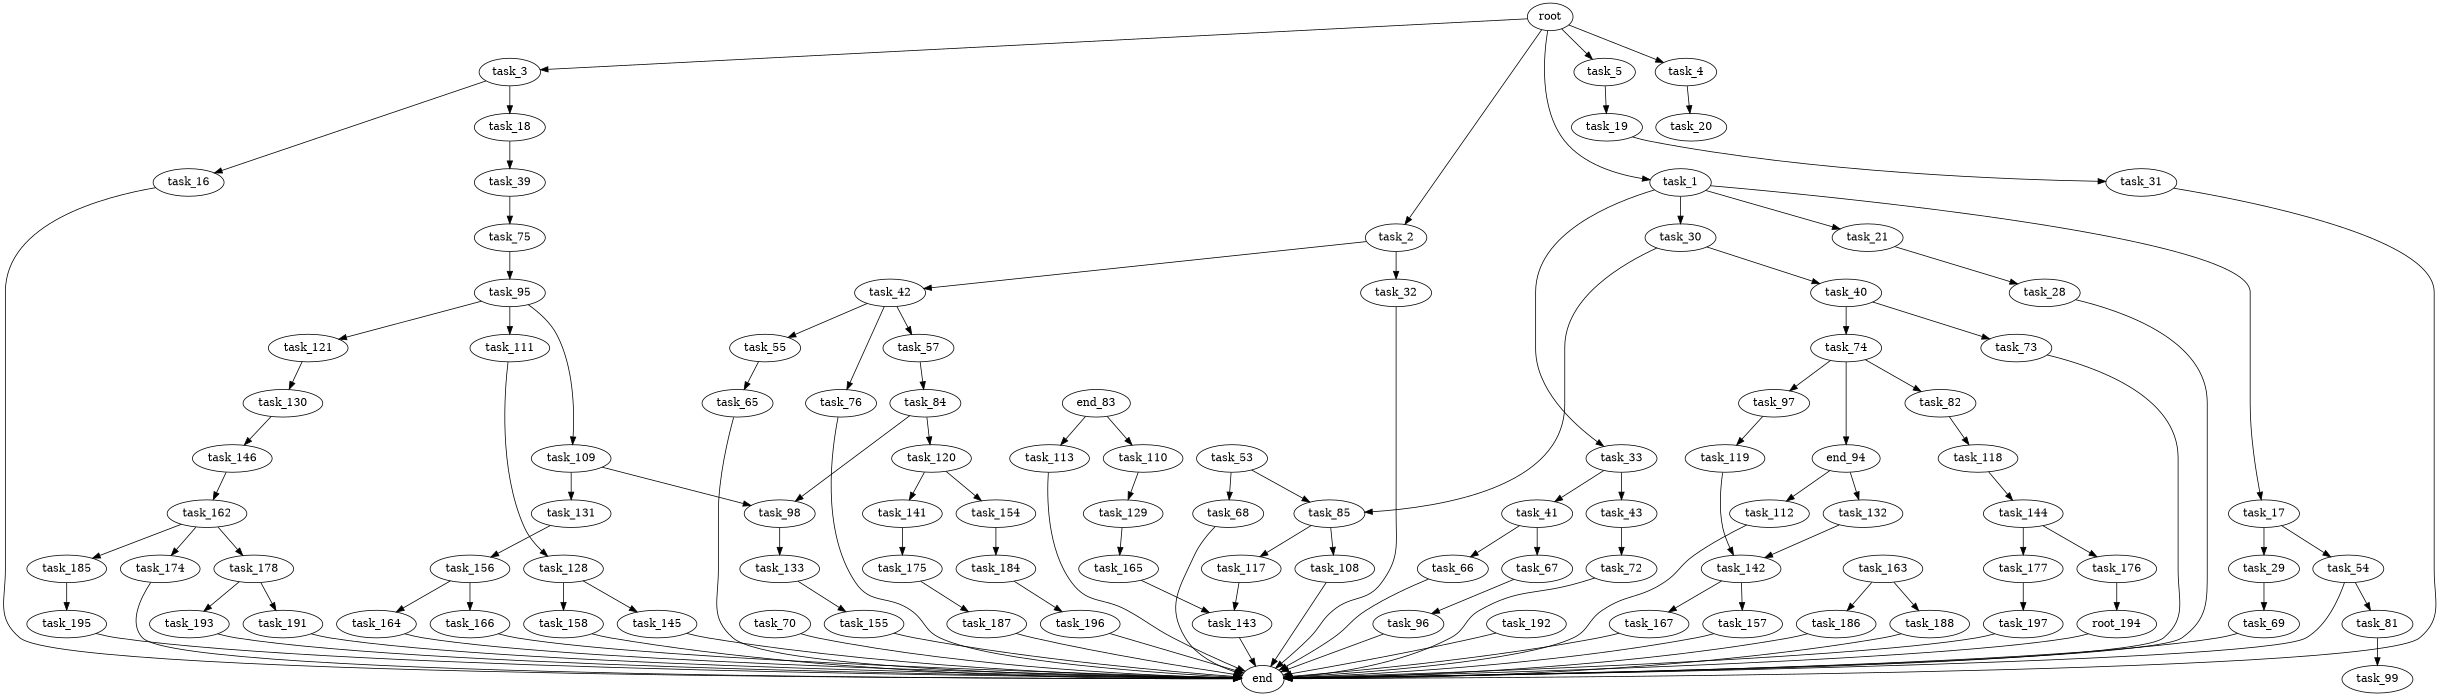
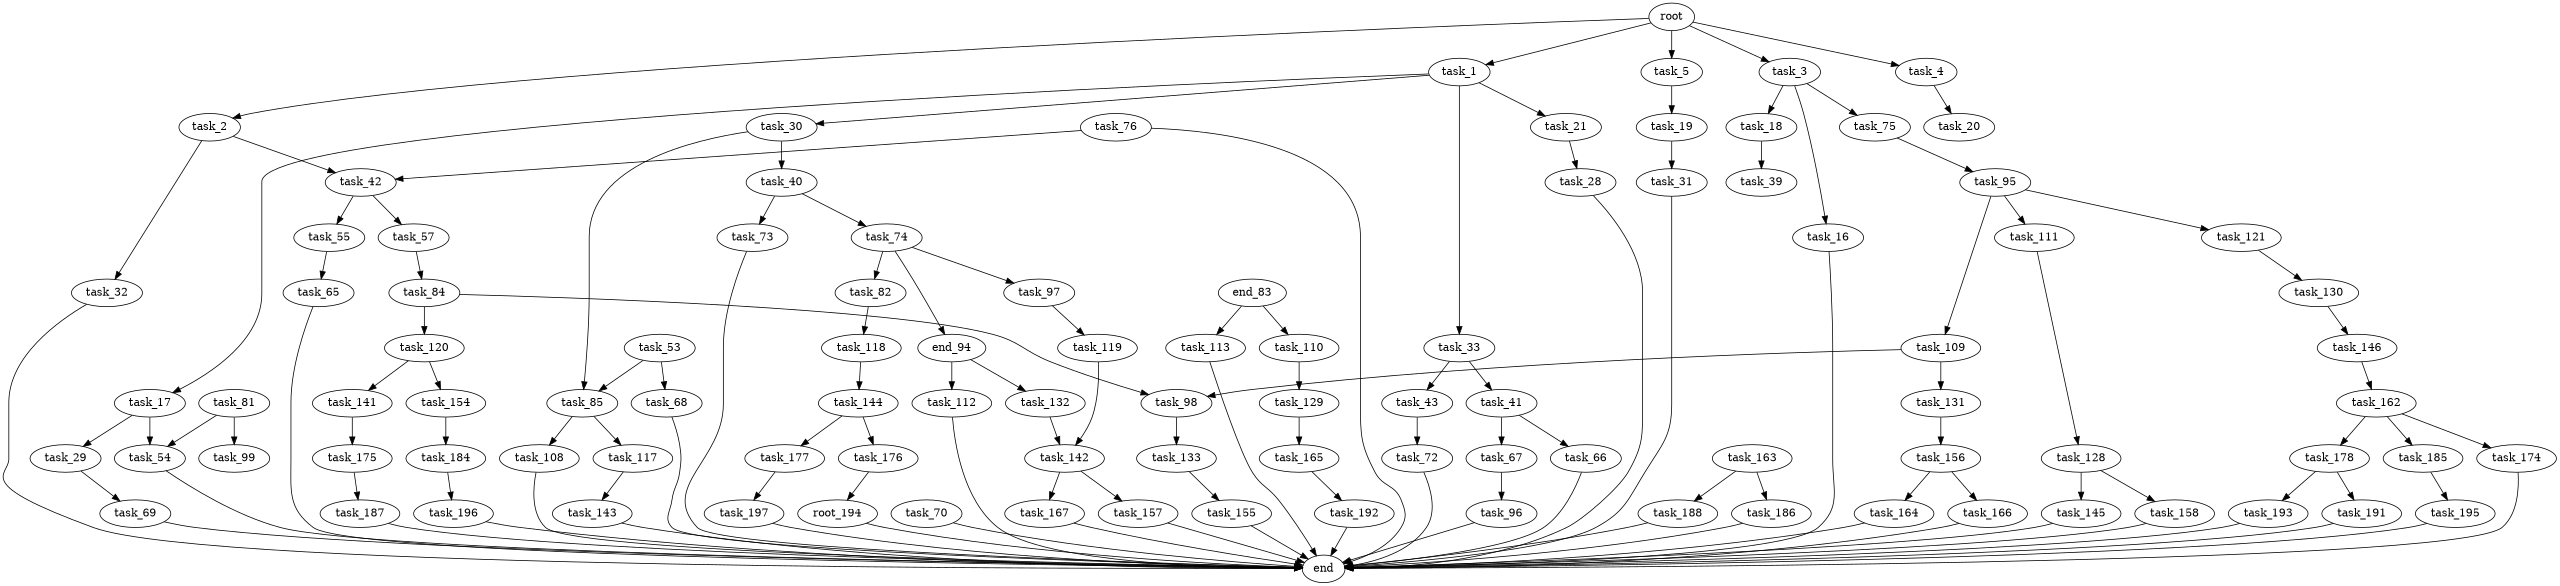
edge "task_39" -> "task_75": now "task_3" -> "task_75"
edge "task_42" -> "task_76": reversed
edge "task_54" -> "task_81": reversed
edge "task_165" -> "task_143": now "task_165" -> "task_192"
